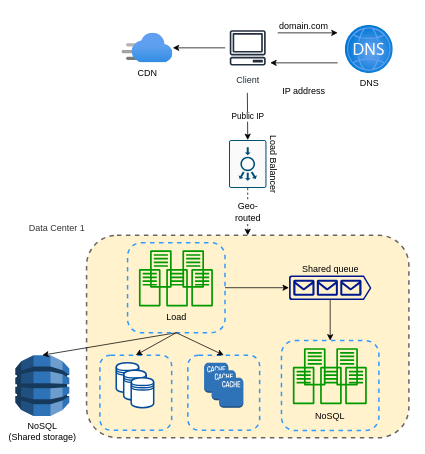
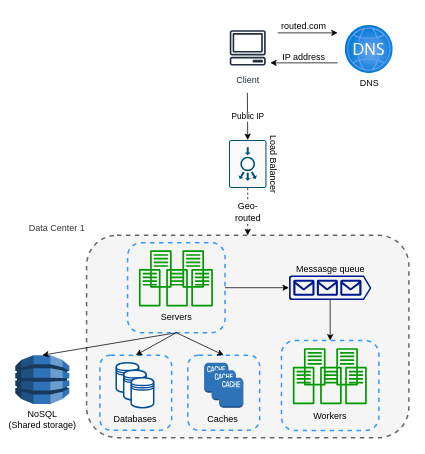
node "domain.com": label "domain.com" -> "routed.com"
node "CDN": removed
edge "Client" -> "CDN": removed
node "IP address": moved (304, 91) -> (304, 57)
node "Shared queue": label "Shared queue" -> "Messasge queue"
node "Load": label "Load" -> "Servers"
node "Data Center 1": fillcolor #fff2cc -> #f5f5f5
node "NoSQL (Shared storage)": size 54x61 -> 54x49
node "NoSQL": label "NoSQL" -> "Workers"
node "Databases": added
node "Caches": added
